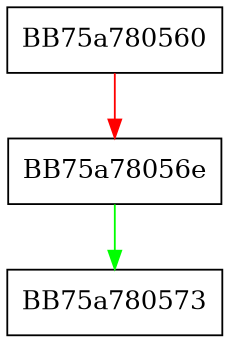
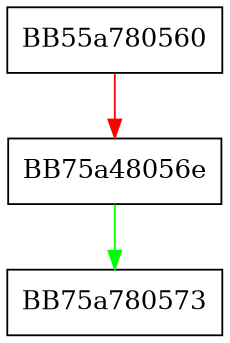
node "BB75a780560": label "BB75a780560" -> "BB55a780560"
node "BB75a78056e": label "BB75a78056e" -> "BB75a48056e"
